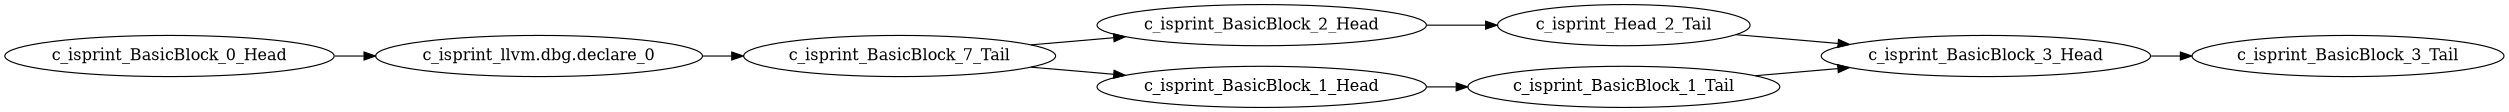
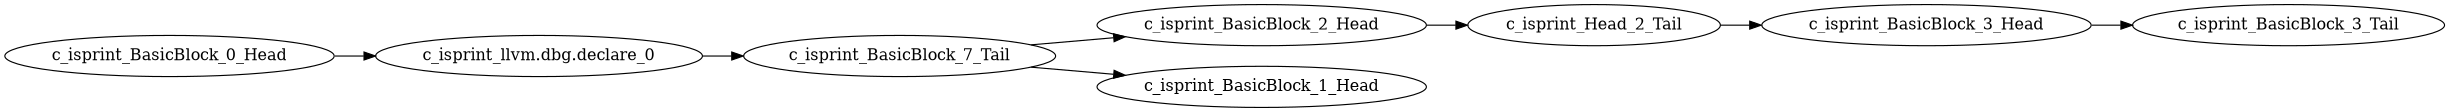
node "c_isprint_BasicBlock_1_Tail": removed
